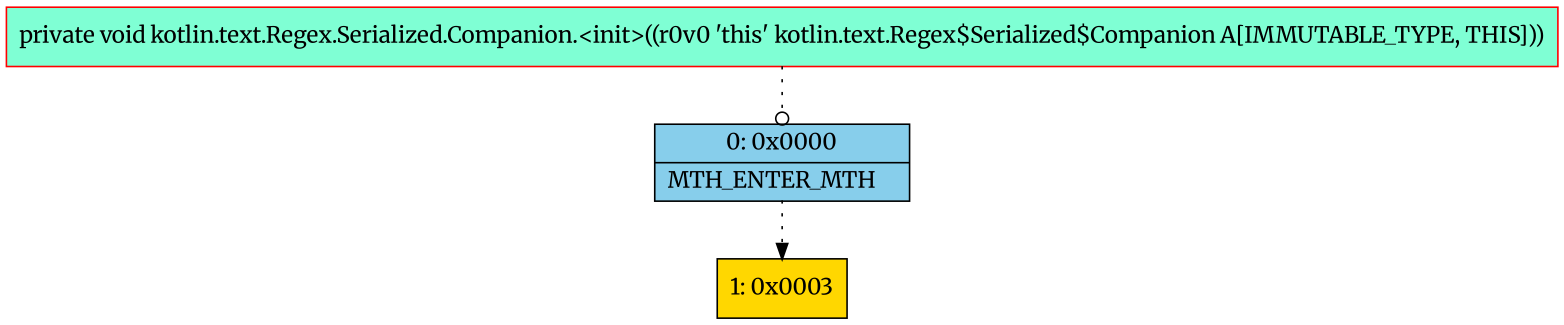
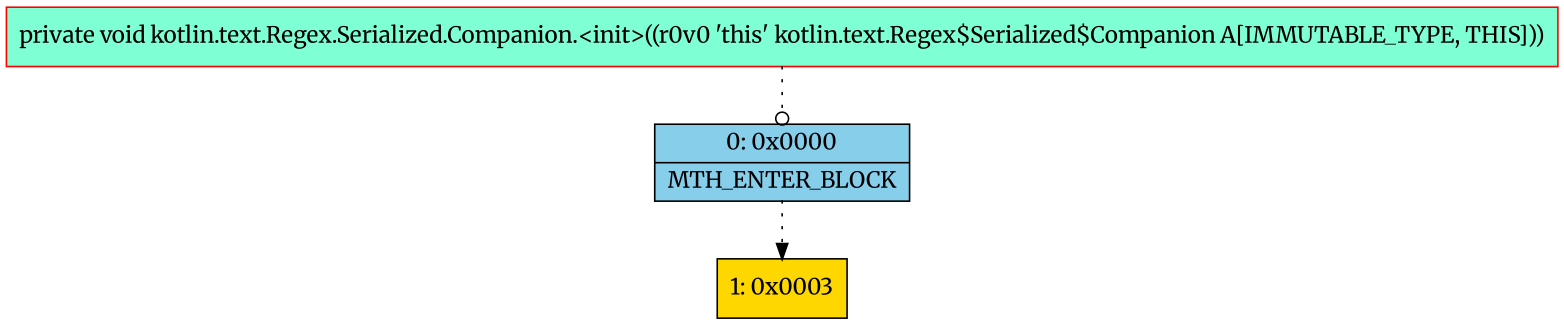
node "0: 0x0000": text "MTH_ENTER_MTH" -> "MTH_ENTER_BLOCK"
